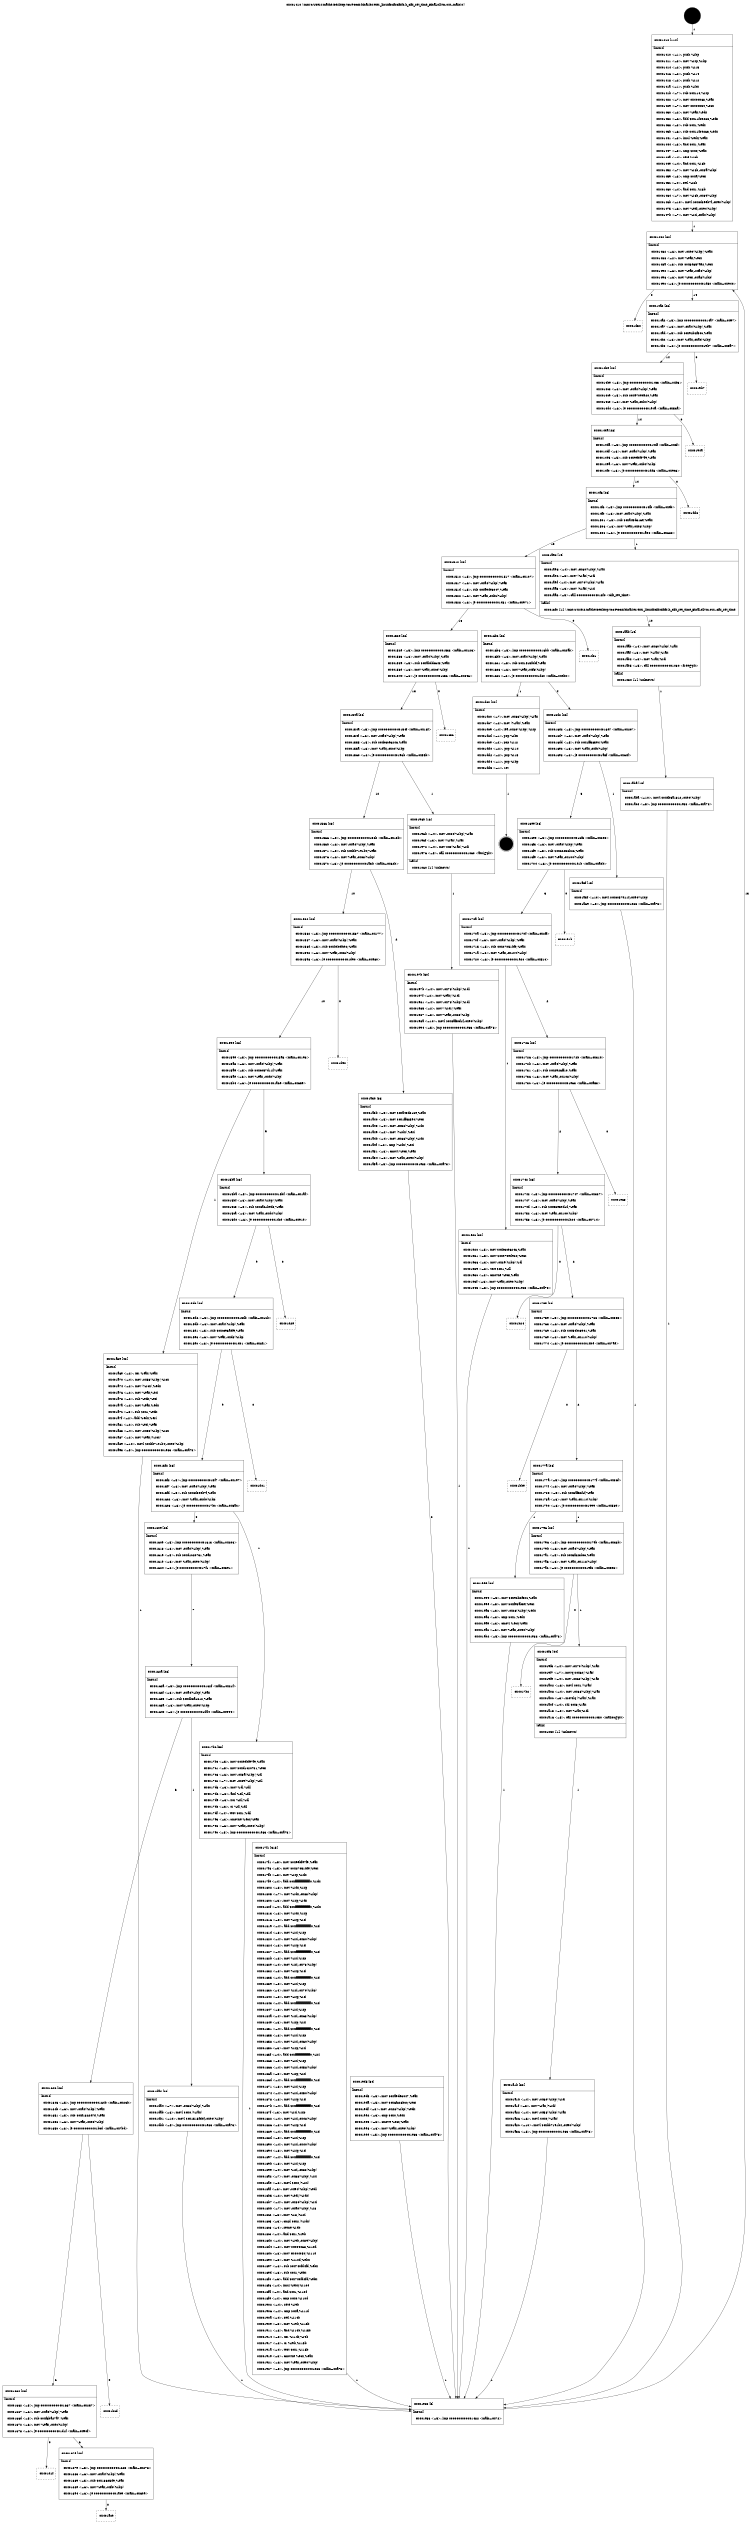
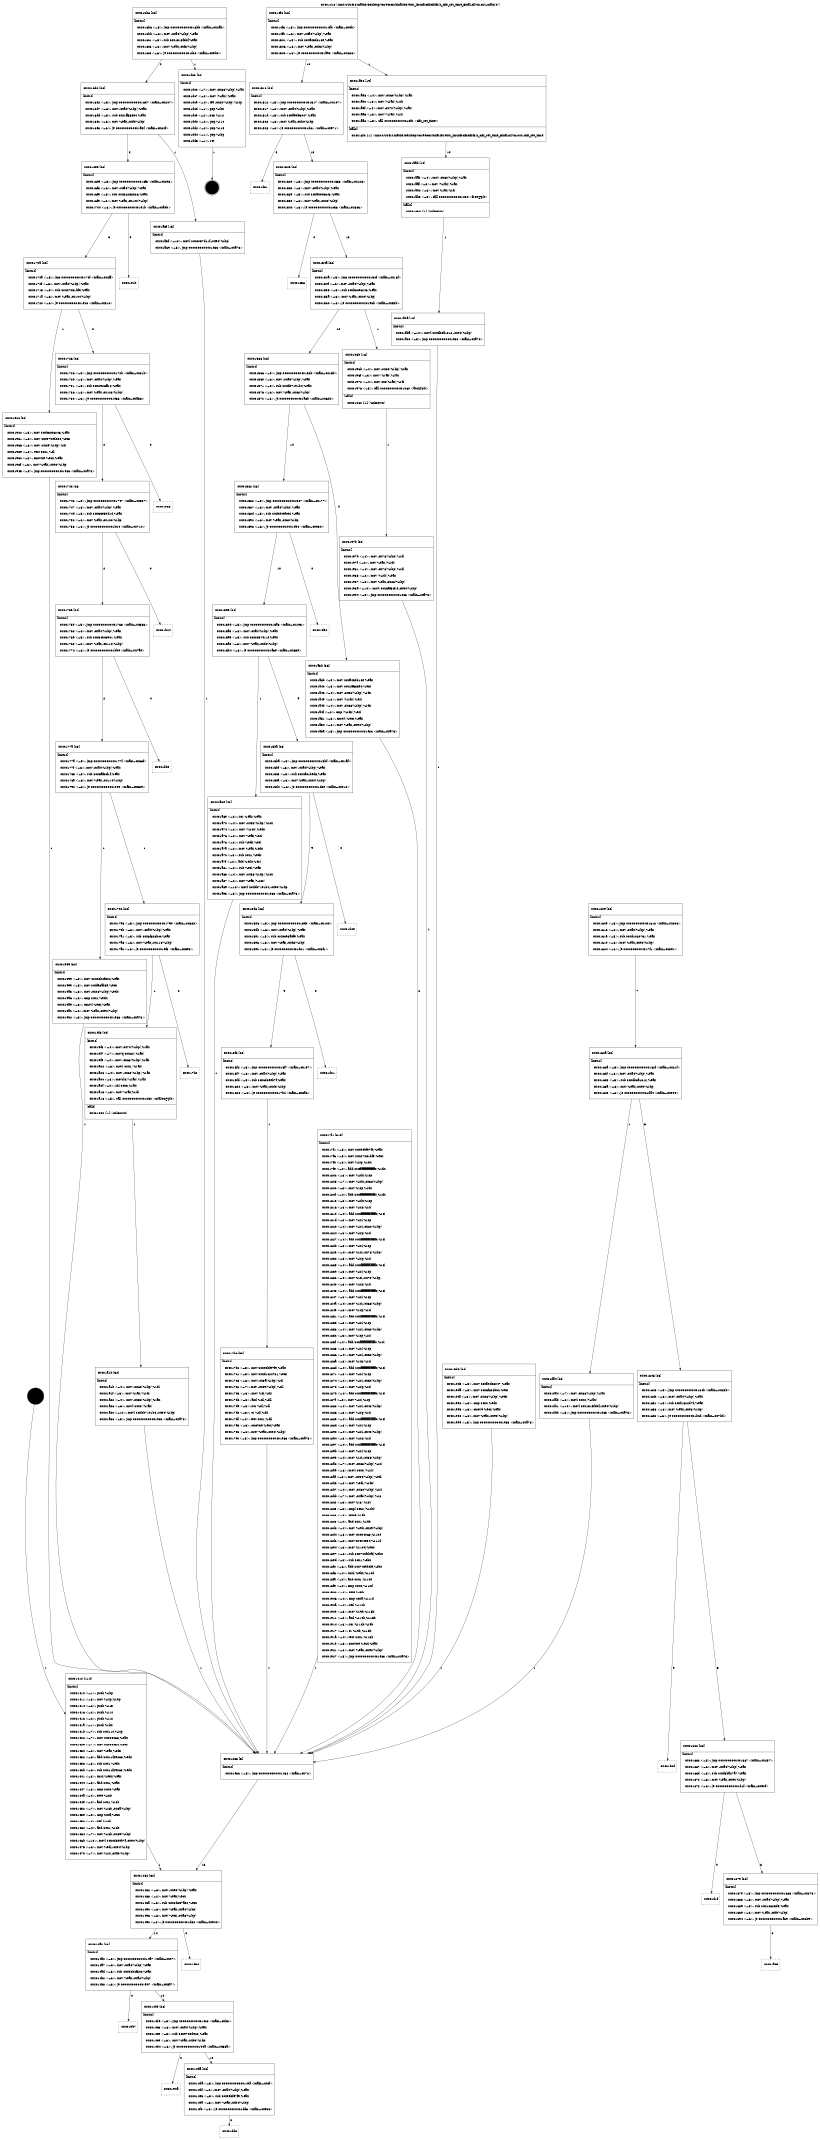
edge "0x4014da [28]" -> "0x4014f6 [28]": removed, label "14"
edge "0x4015f2 [28]" -> "0x40160e [28]": removed, label "8"
